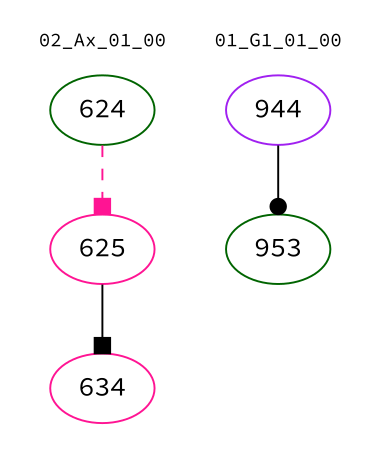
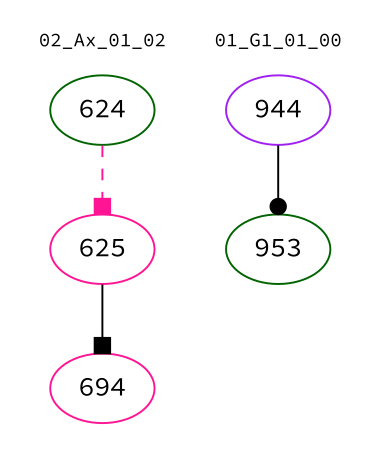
cluster "02_Ax_01_00": label "02_Ax_01_00" -> "02_Ax_01_02"
node "634": label "634" -> "694"
